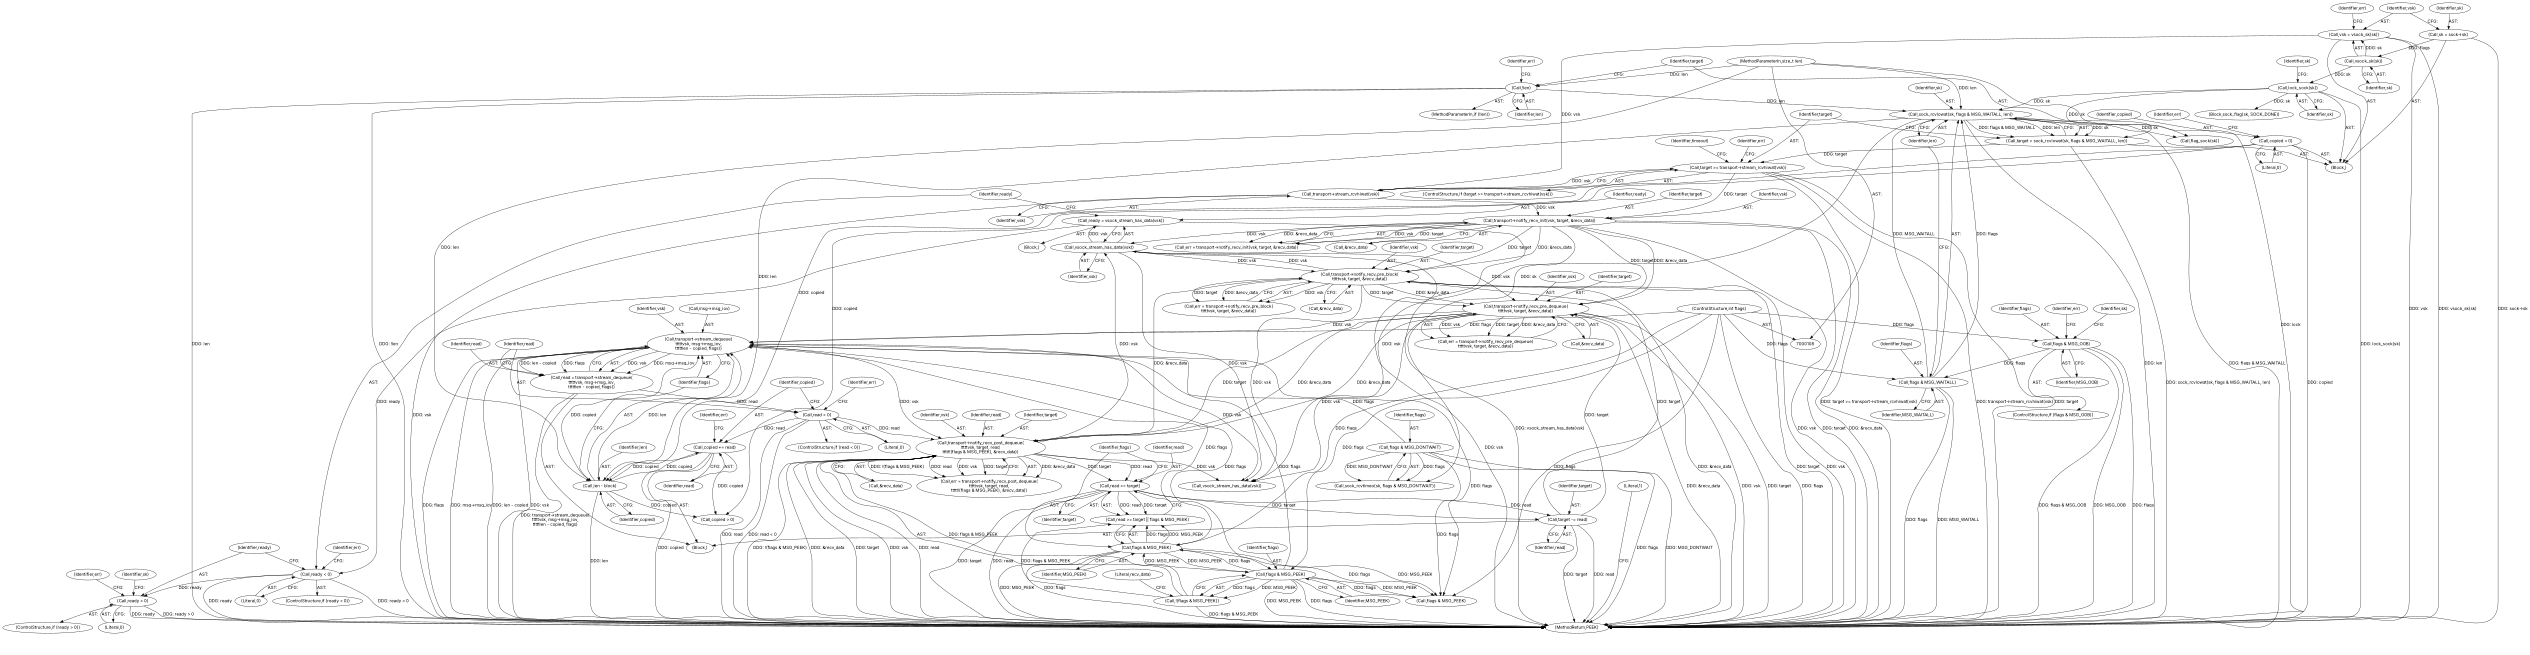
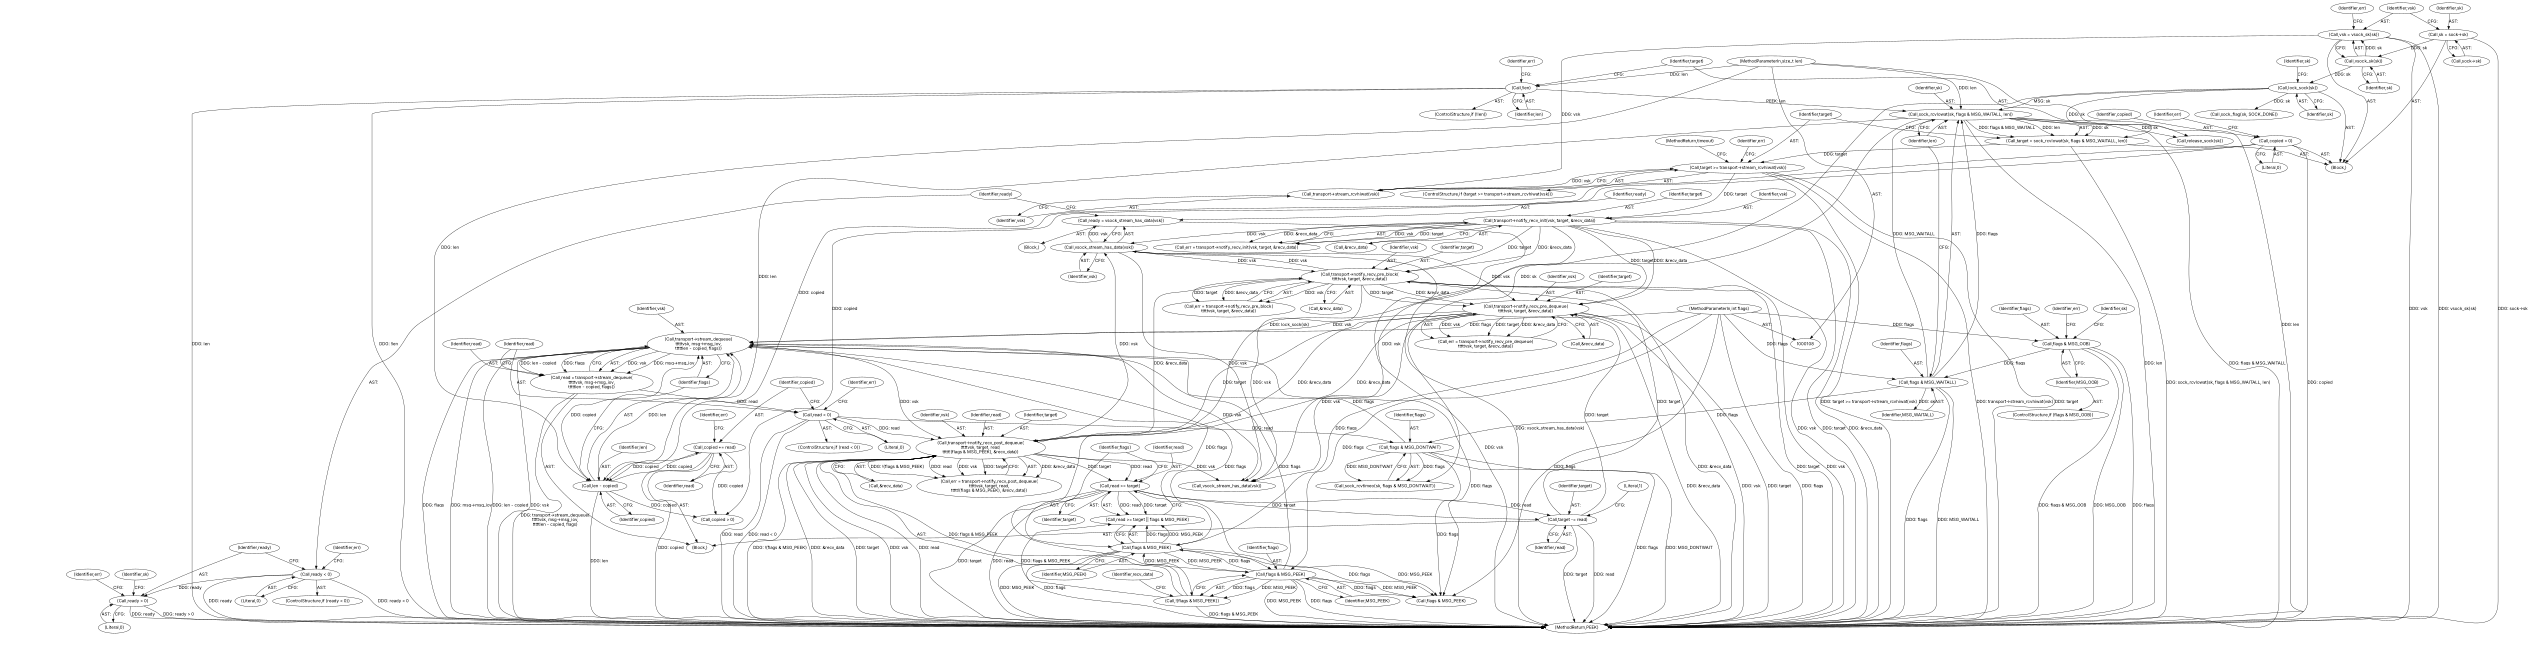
edge "(Call,vsk = vsock_sk(sk))" -> "(Call,vsock_sk(sk))": added, label "CFG:"
edge "(Call,sk = sock->sk)" -> "(Call,vsock_sk(sk))": label "DDG: flags" -> "DDG: sk"
node "(Call,sock->sk)": added
edge "(Call,!len)" -> "(Call,sock_rcvlowat(sk, flags & MSG_WAITALL, len))": label "DDG: len" -> "PEEK: len"
edge "(Call,lock_sock(sk))" -> "(Call,sock_rcvlowat(sk, flags & MSG_WAITALL, len))": label "DDG: sk" -> "MSG: sk"
node "(MethodParameterIn,if (!len))": label "(MethodParameterIn,if (!len))" -> "(ControlStructure,if (!len))"
node "(Block,sock_flag(sk, SOCK_DONE))": label "(Block,sock_flag(sk, SOCK_DONE))" -> "(Call,sock_flag(sk, SOCK_DONE))"
edge "(Call,target = sock_rcvlowat(sk, flags & MSG_WAITALL, len))" -> "(Call,sock_rcvlowat(sk, flags & MSG_WAITALL, len))": removed, label "CFG:"
node "(Identifier,timeout)": label "(Identifier,timeout)" -> "(MethodReturn,timeout)"
node "(Call,flag_sock(sk))": label "(Call,flag_sock(sk))" -> "(Call,release_sock(sk))"
edge "(Call,transport->stream_rcvhiwat(vsk))" -> "(Call,transport->notify_recv_init(vsk, target, &recv_data))": removed, label "DDG: vsk"
edge "(Call,ready = vsock_stream_has_data(vsk))" -> "(Call,ready < 0)": removed, label "DDG: ready"
node "(Call,msg->msg_iov)": removed
node "(ControlStructure,int flags)": label "(ControlStructure,int flags)" -> "(MethodParameterIn,int flags)"
edge "(MethodParameterIn,size_t len)" -> "(MethodReturn,PEEK)": label "DDG: lock" -> "DDG: len"
node "7000108": label "7000108" -> "1000108"
edge "(Call,flags & MSG_OOB)" -> "(ControlStructure,if (flags & MSG_OOB))": now "(Identifier,MSG_OOB)" -> "(ControlStructure,if (flags & MSG_OOB))"
edge "(Call,flags & MSG_WAITALL)" -> "(Identifier,MSG_WAITALL)": label "CFG: " -> "DDG: sk"
edge "(Call,flags & MSG_WAITALL)" -> "(Call,flags & MSG_DONTWAIT)": added, label "DDG: flags"
edge "(Call,read < 0)" -> "(Call,copied += read)": now "(Call,read < 0)" -> "(Call,flags & MSG_DONTWAIT)"
node "(Call,len - block)": label "(Call,len - block)" -> "(Call,len - copied)"
edge "(Literal,1)" -> "(MethodReturn,PEEK)": now "(Literal,1)" -> "(Call,target -= read)"
node "(Literal,recv_data)": label "(Literal,recv_data)" -> "(Identifier,recv_data)"
edge "(Call,transport->stream_rcvhiwat(vsk))" -> "(MethodReturn,PEEK)": removed, label "DDG: vsk"
edge "(Call,lock_sock(sk))" -> "(MethodReturn,PEEK)": now "(Call,lock_sock(sk))" -> "(Call,!(flags & MSG_PEEK))"
node "(ControlStructure,if (ready > 0))": removed
